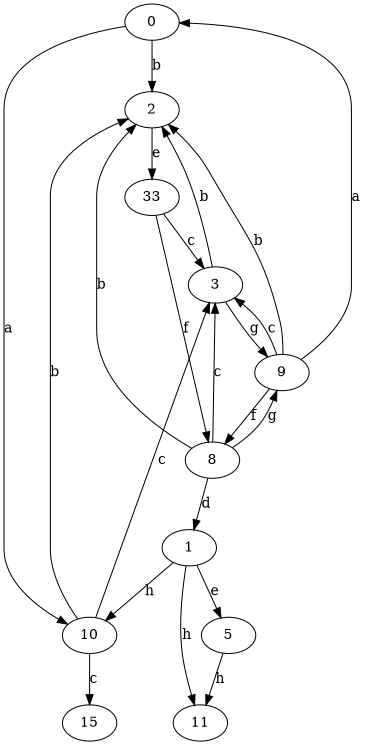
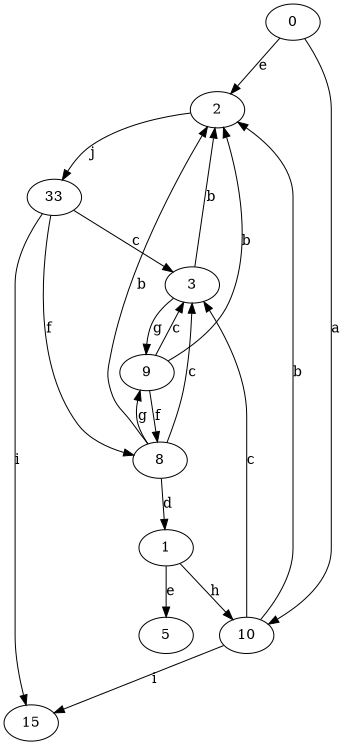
edge "0" -> "2": label "b" -> "e"
edge "9" -> "0": removed, label "a"
edge "2" -> "33": label "e" -> "j"
edge "33" -> "15": added, label "i"
edge "10" -> "15": label "c" -> "i"
node "11": removed
